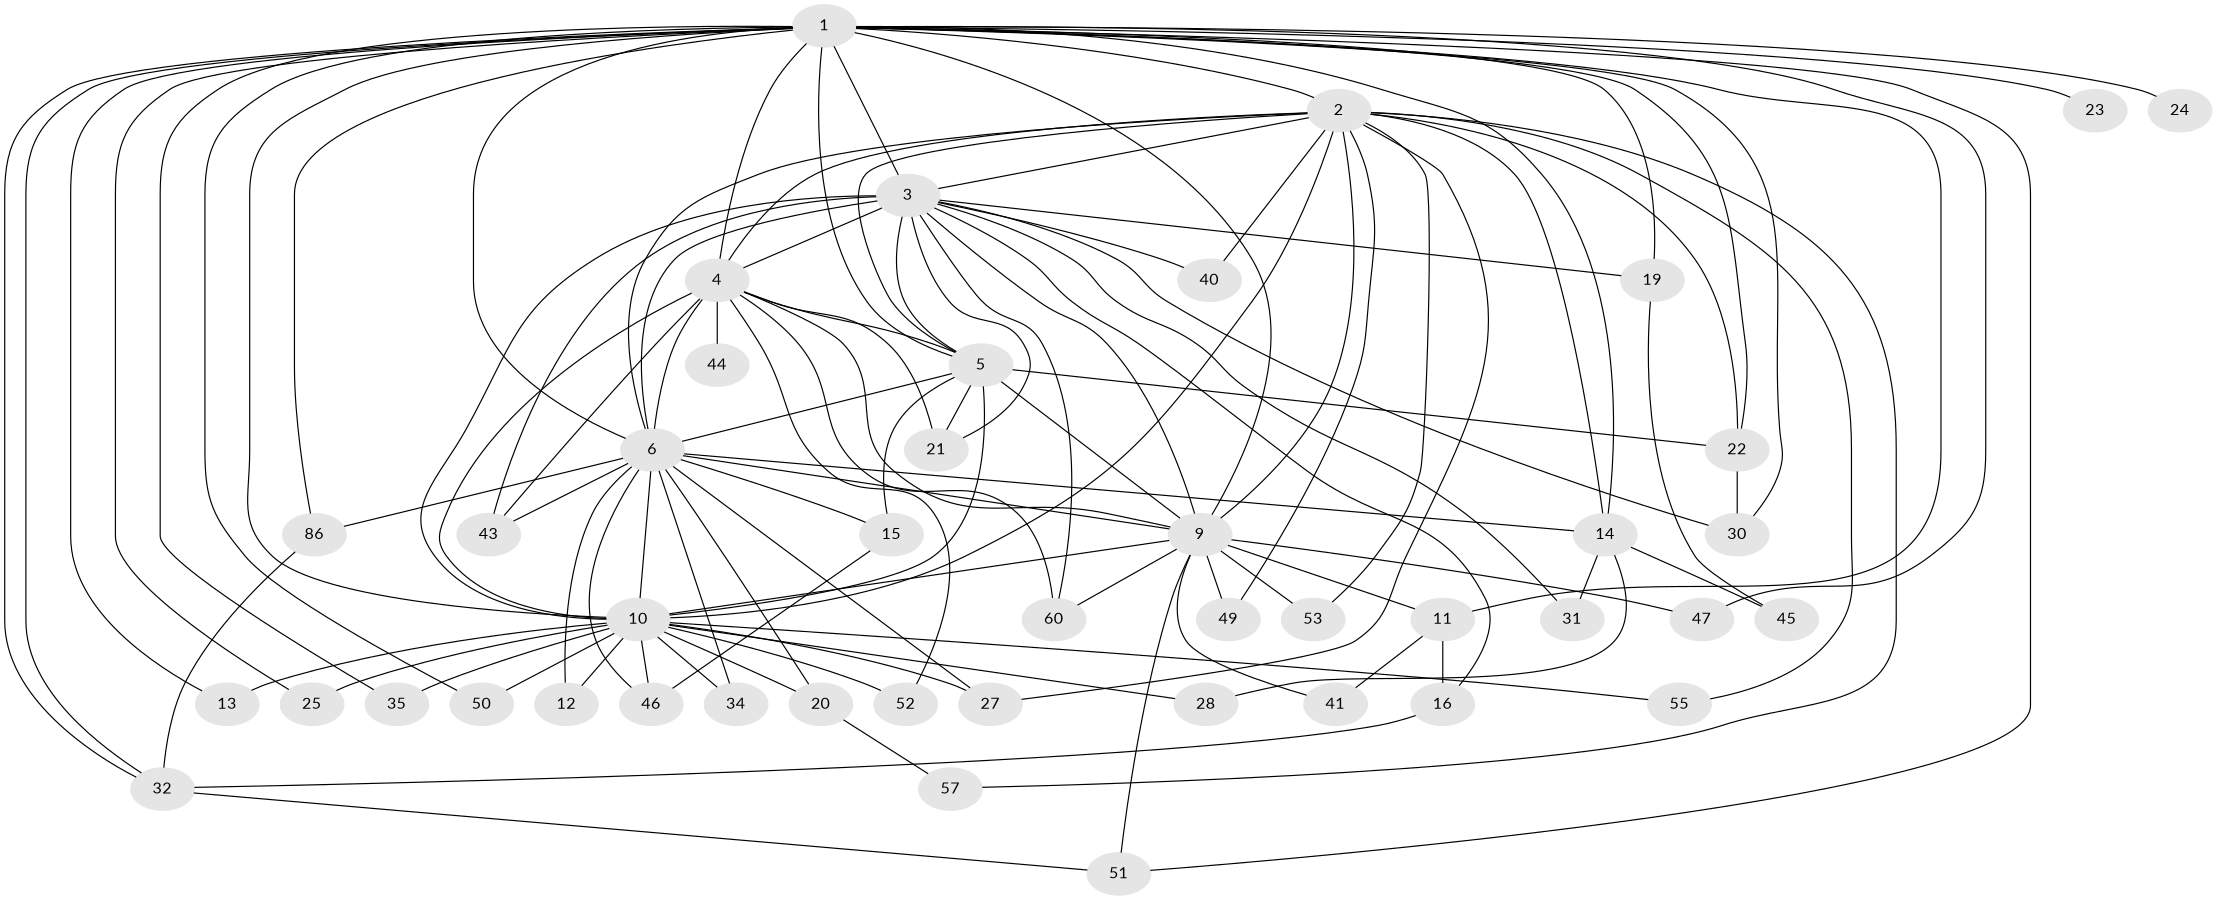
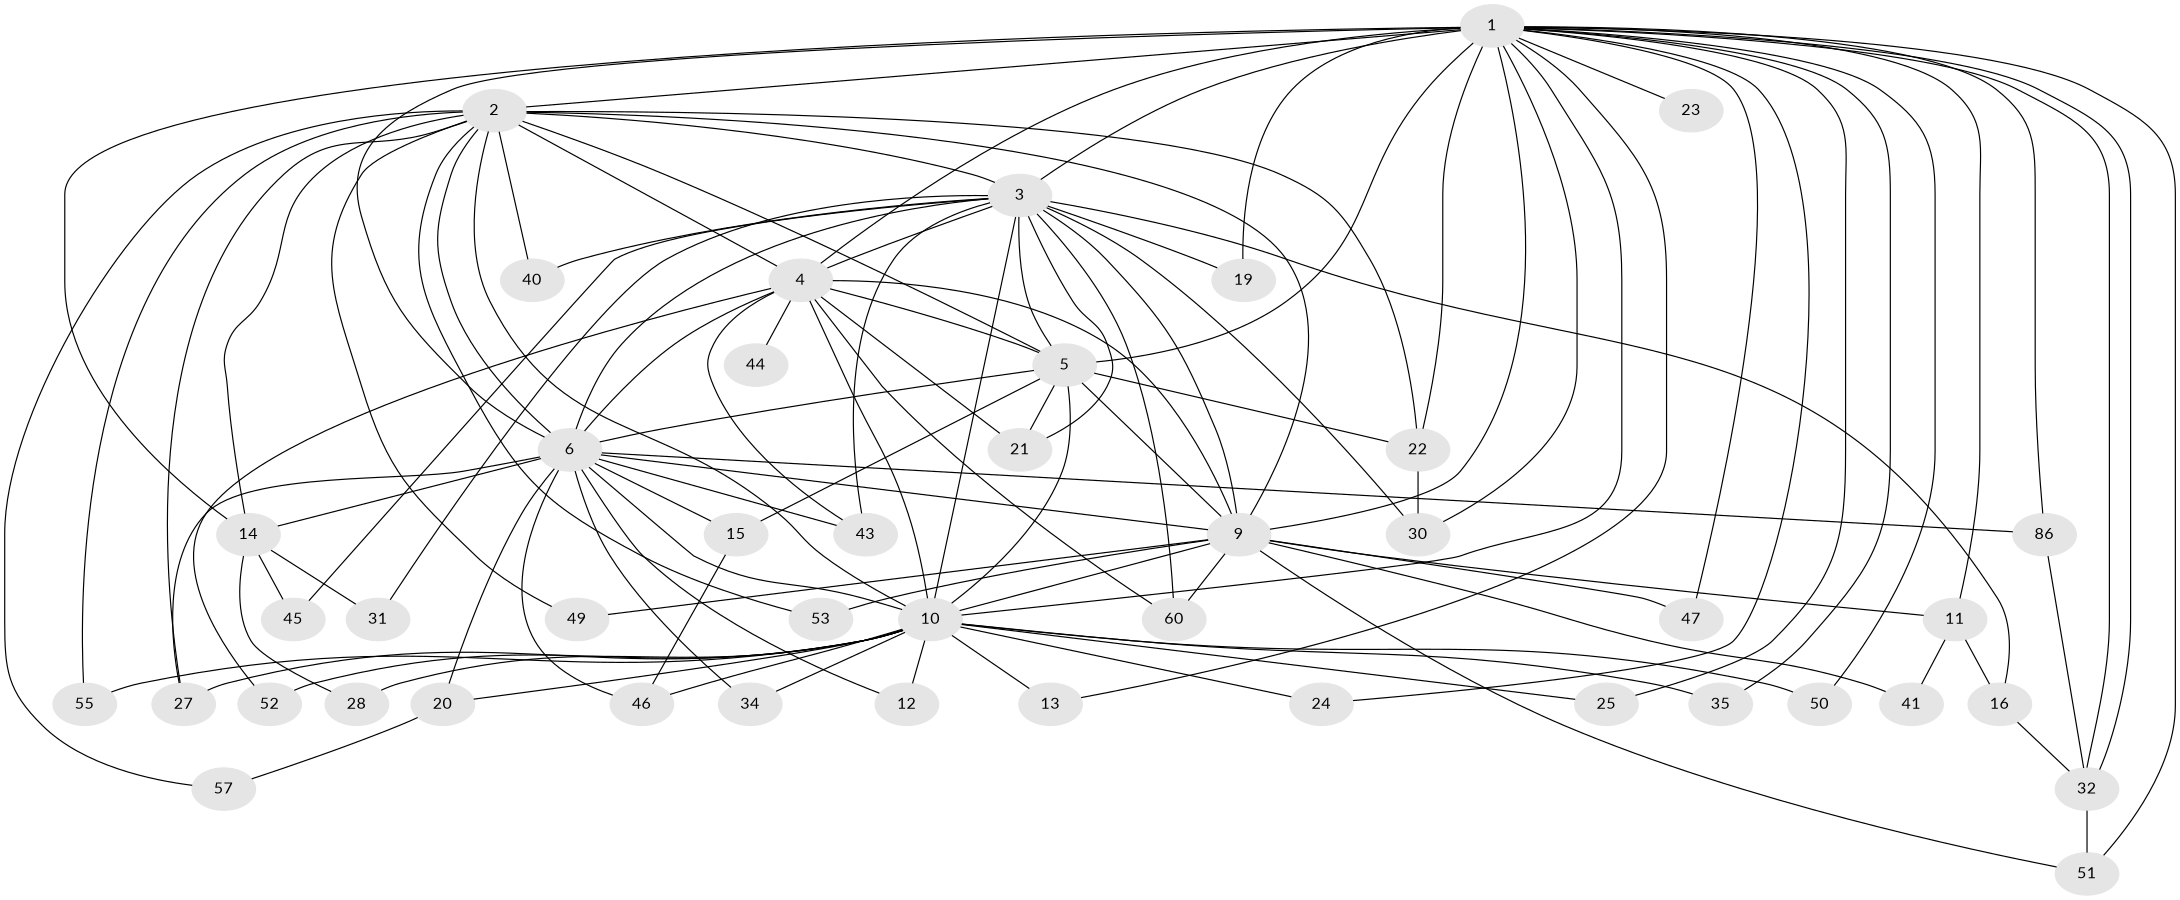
edge "19" -- "45": now "3" -- "45"
edge "10" -- "24": added
